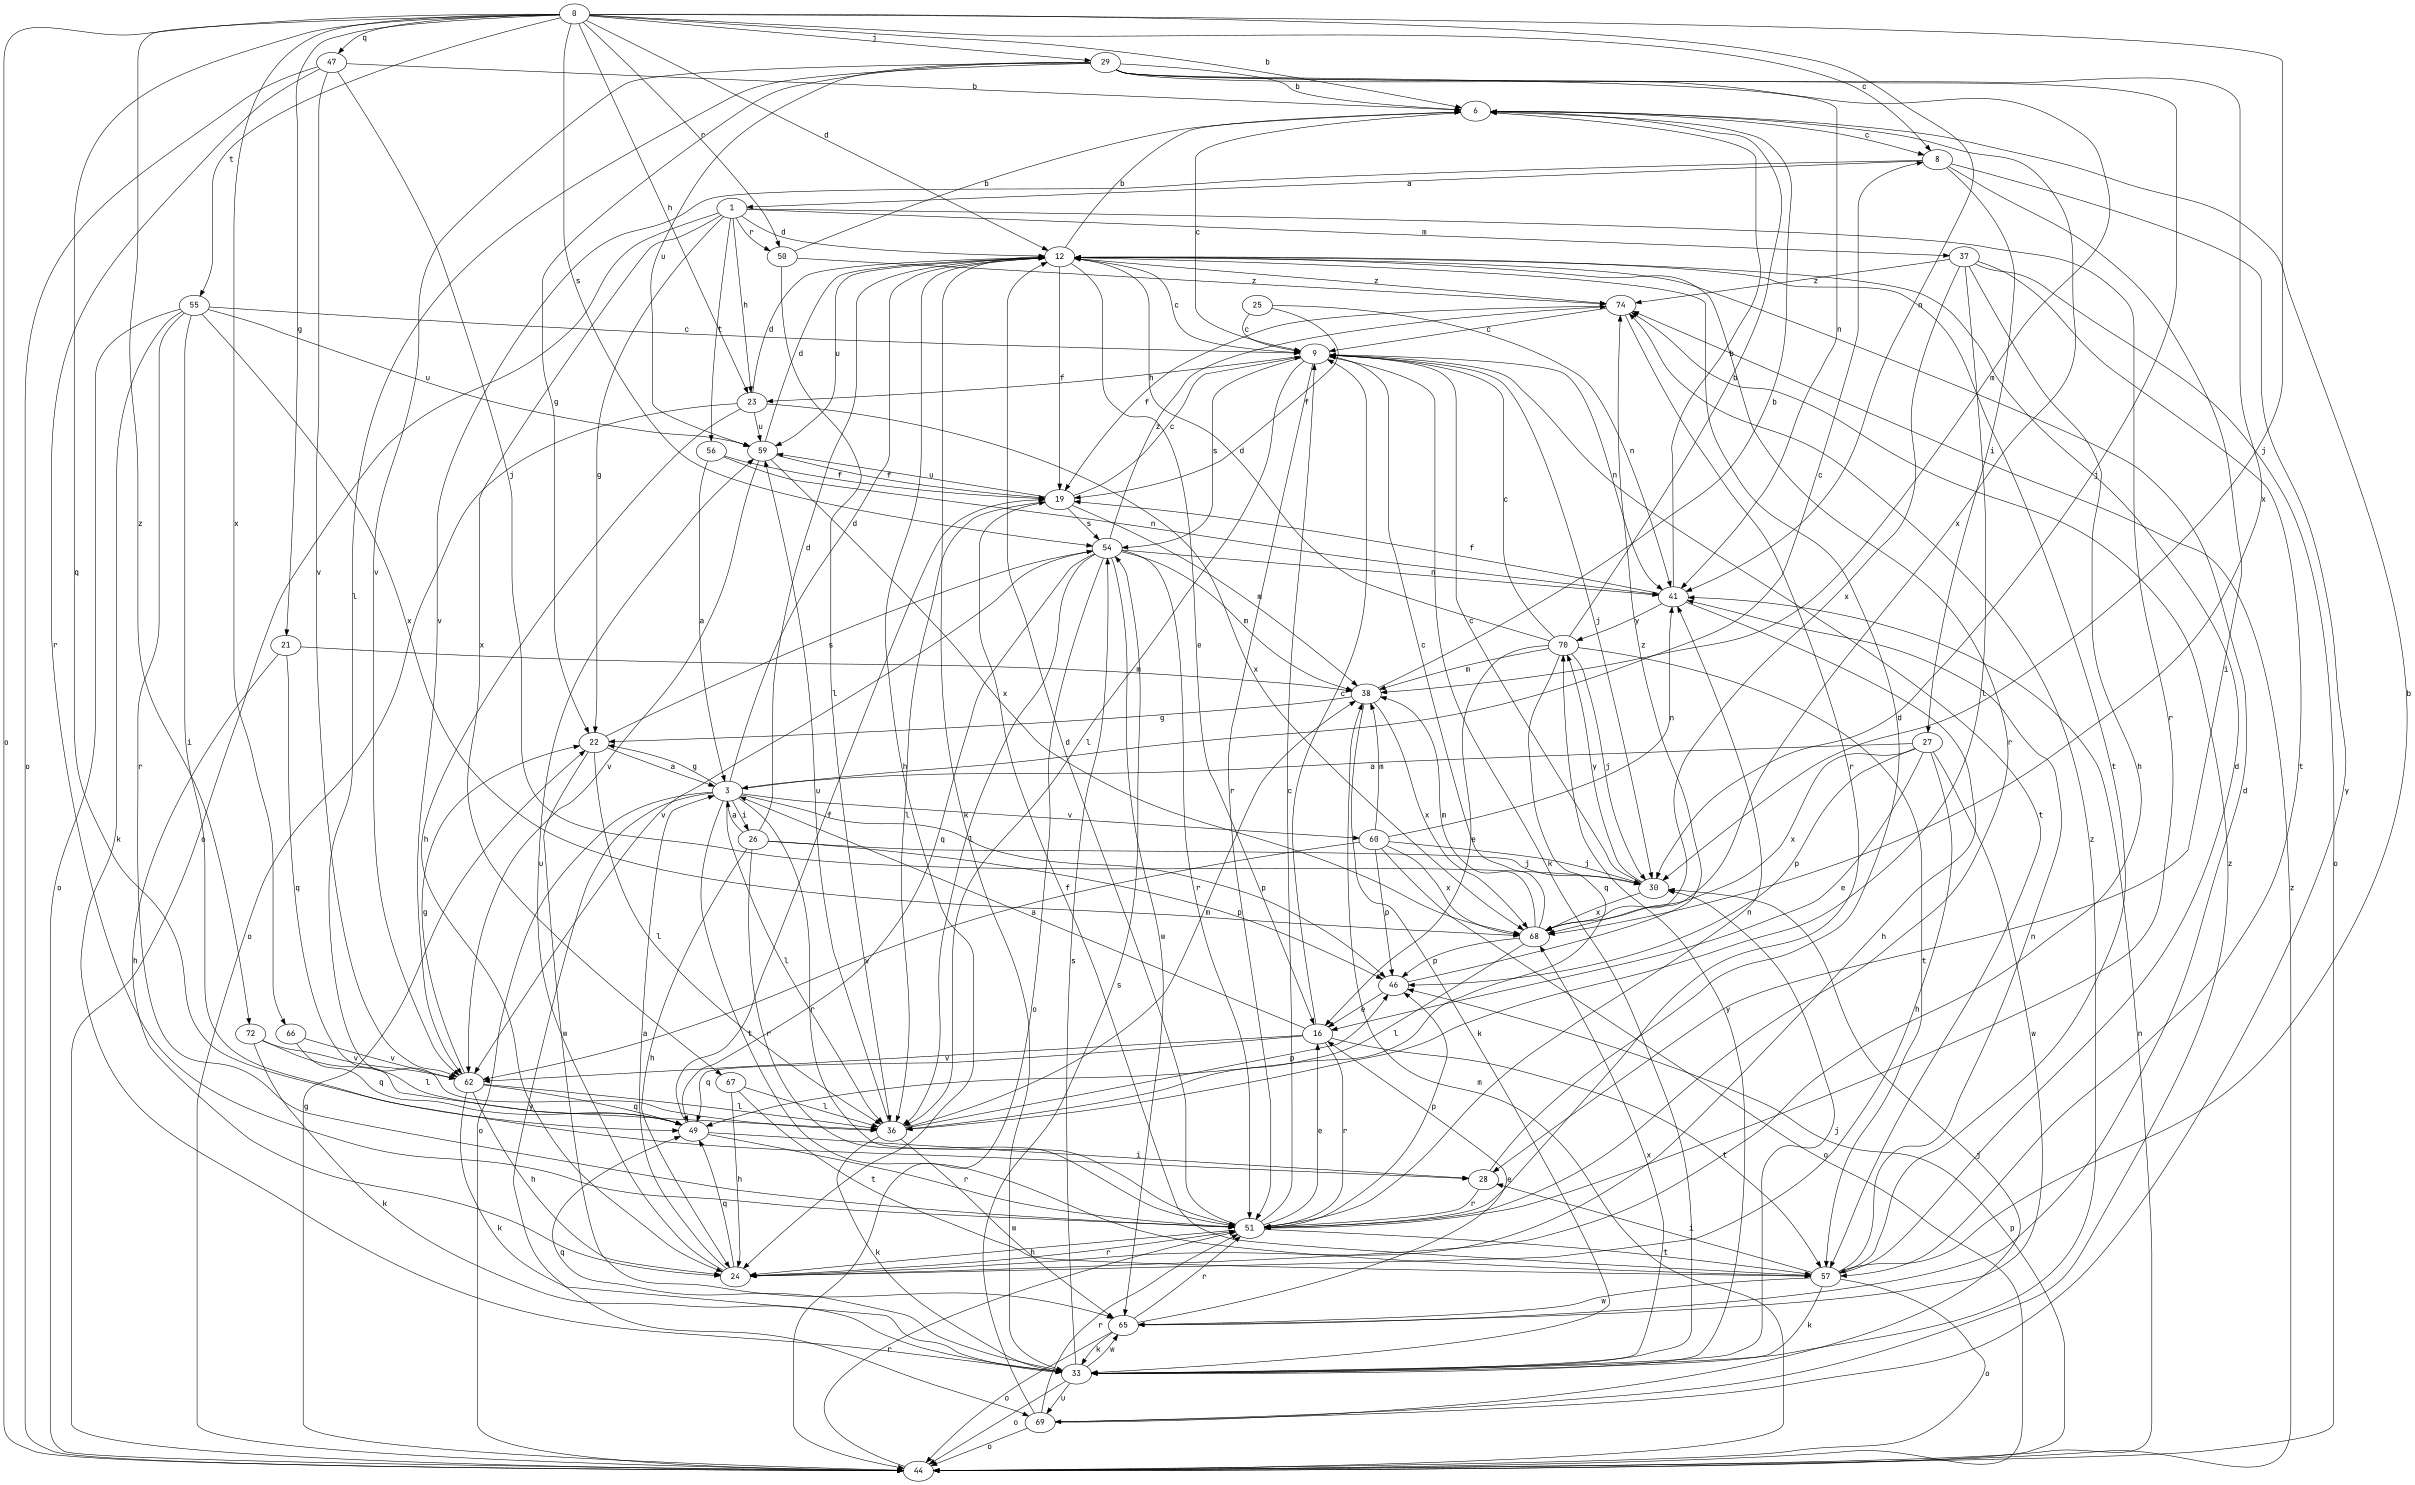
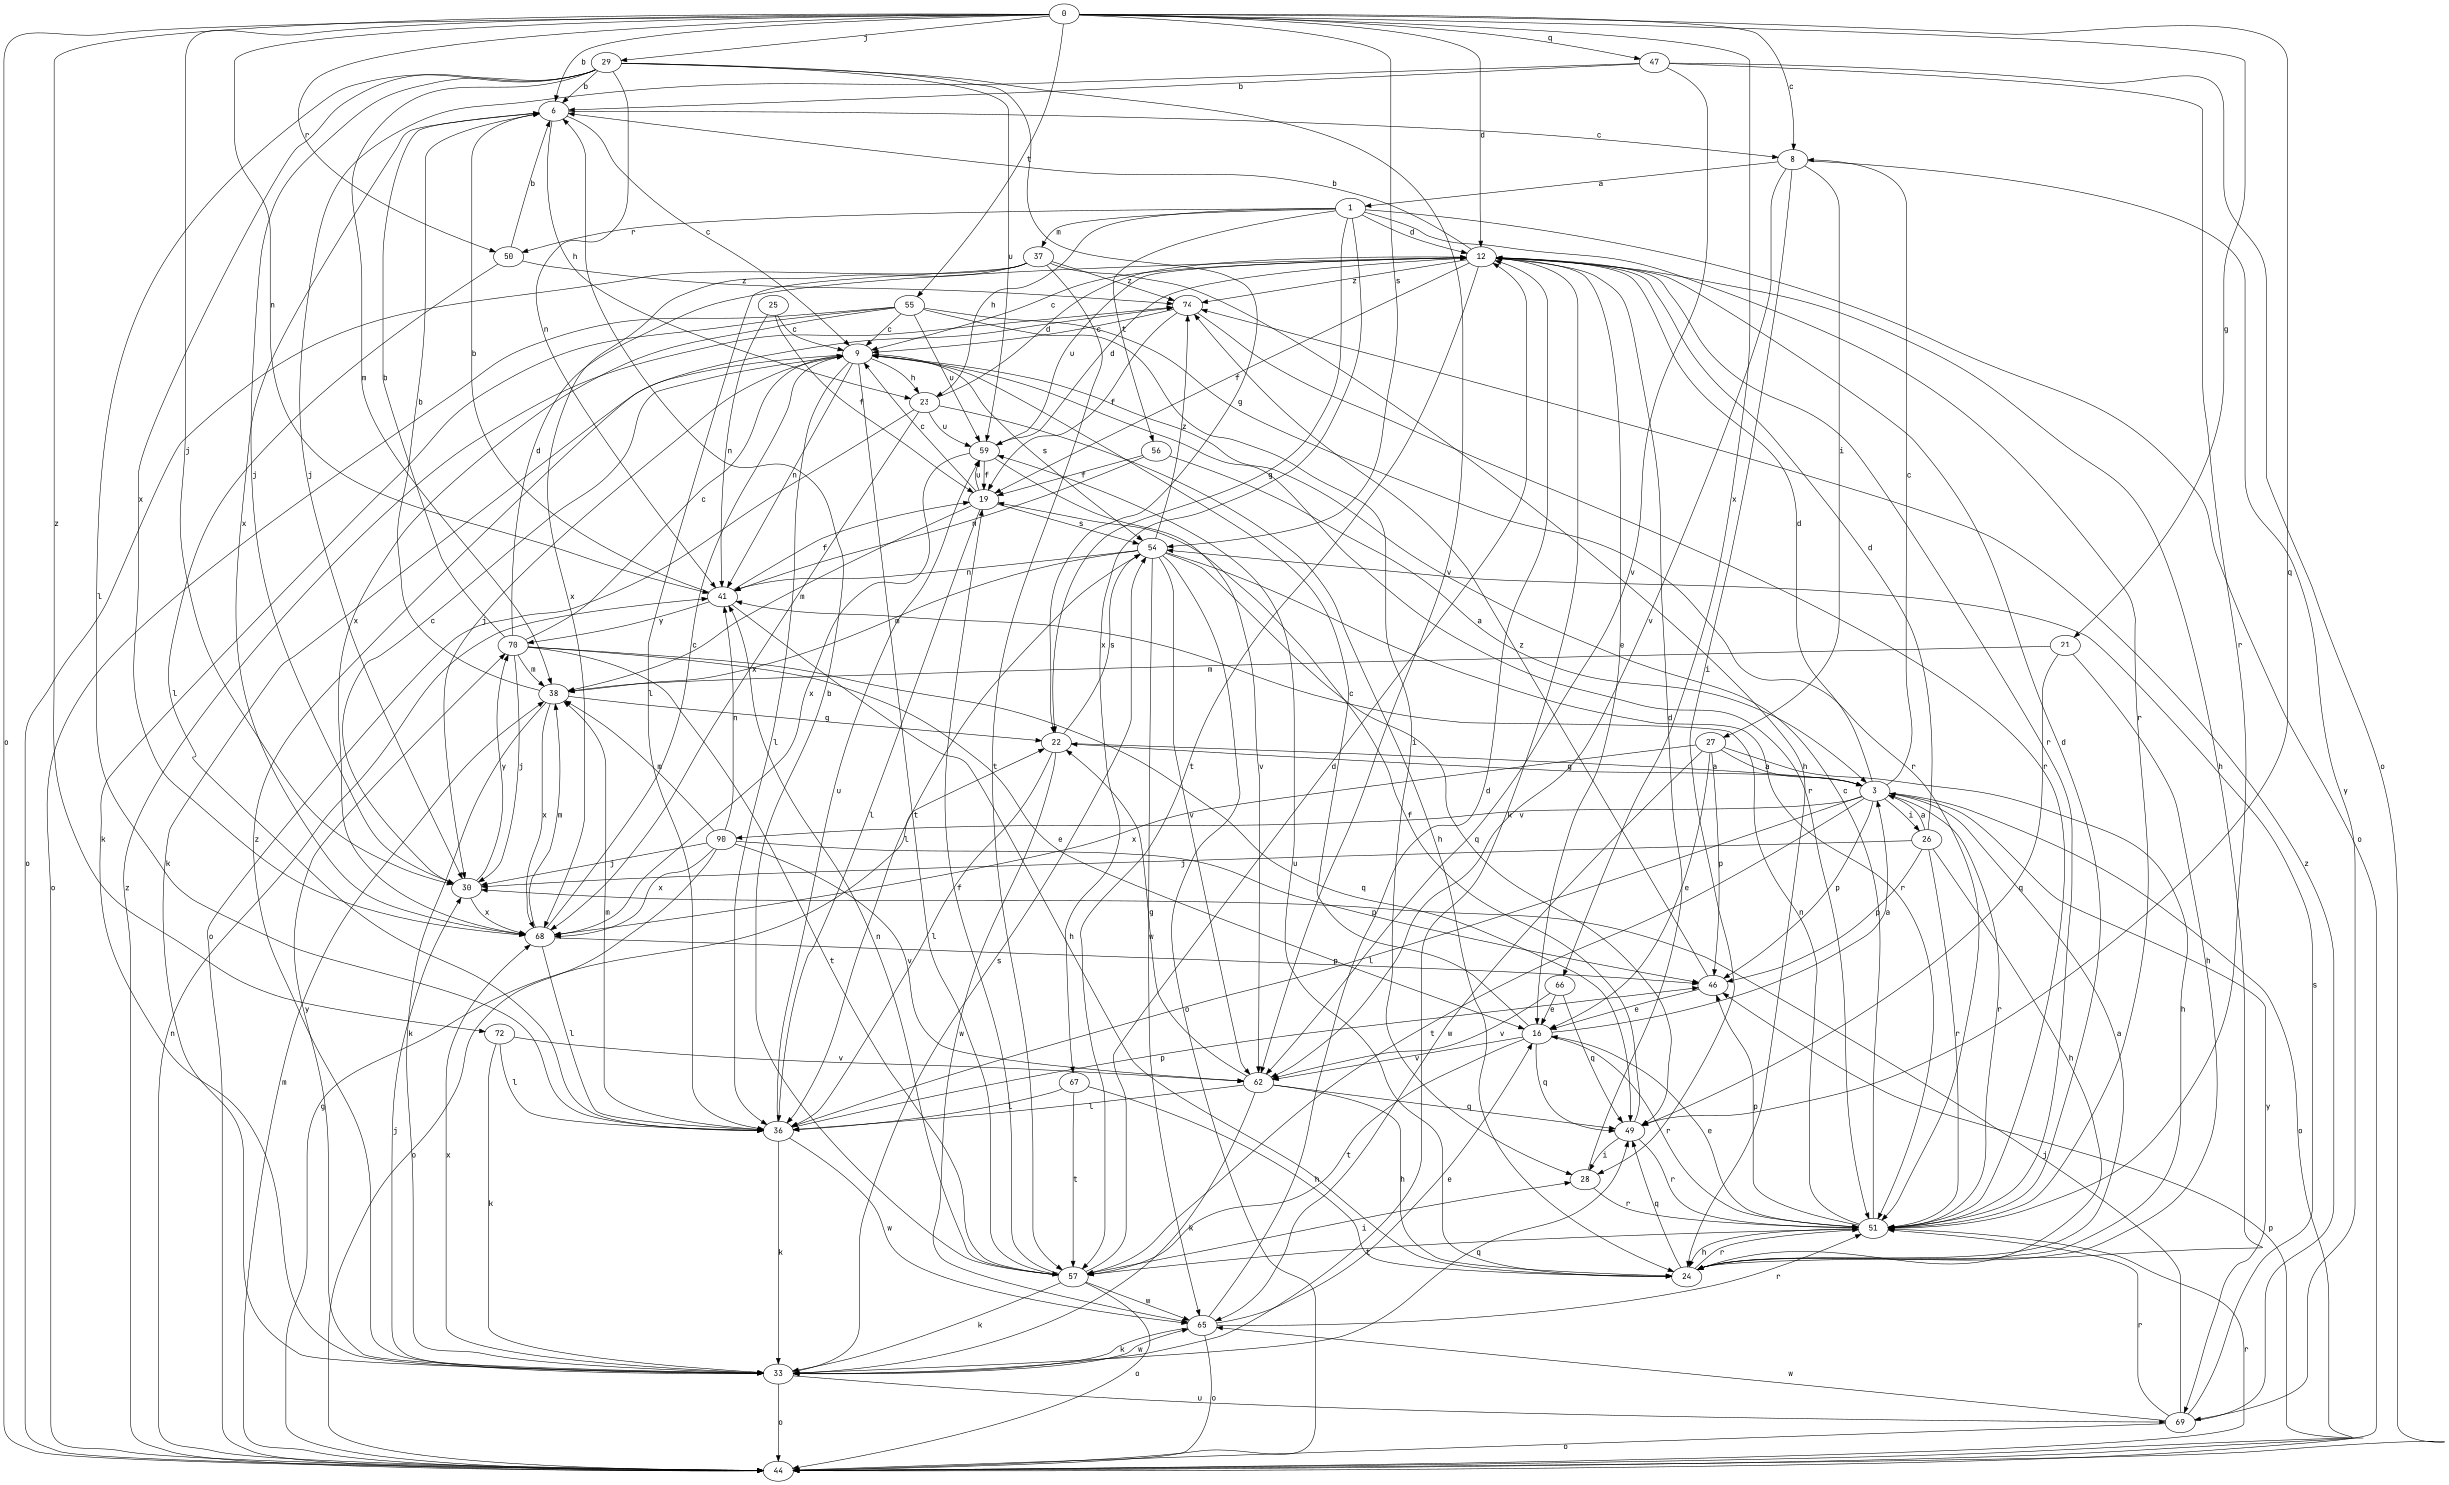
edge "0" -> "23": now "6" -> "23"
node "60": label "60" -> "90"
edge "66" -> "16": added, label "e"
edge "69" -> "65": added, label "w"
